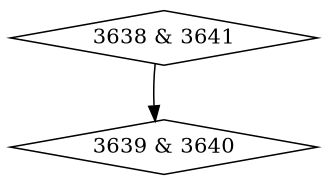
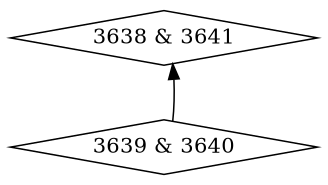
edge "3638 & 3641" -> "3639 & 3640": reversed
